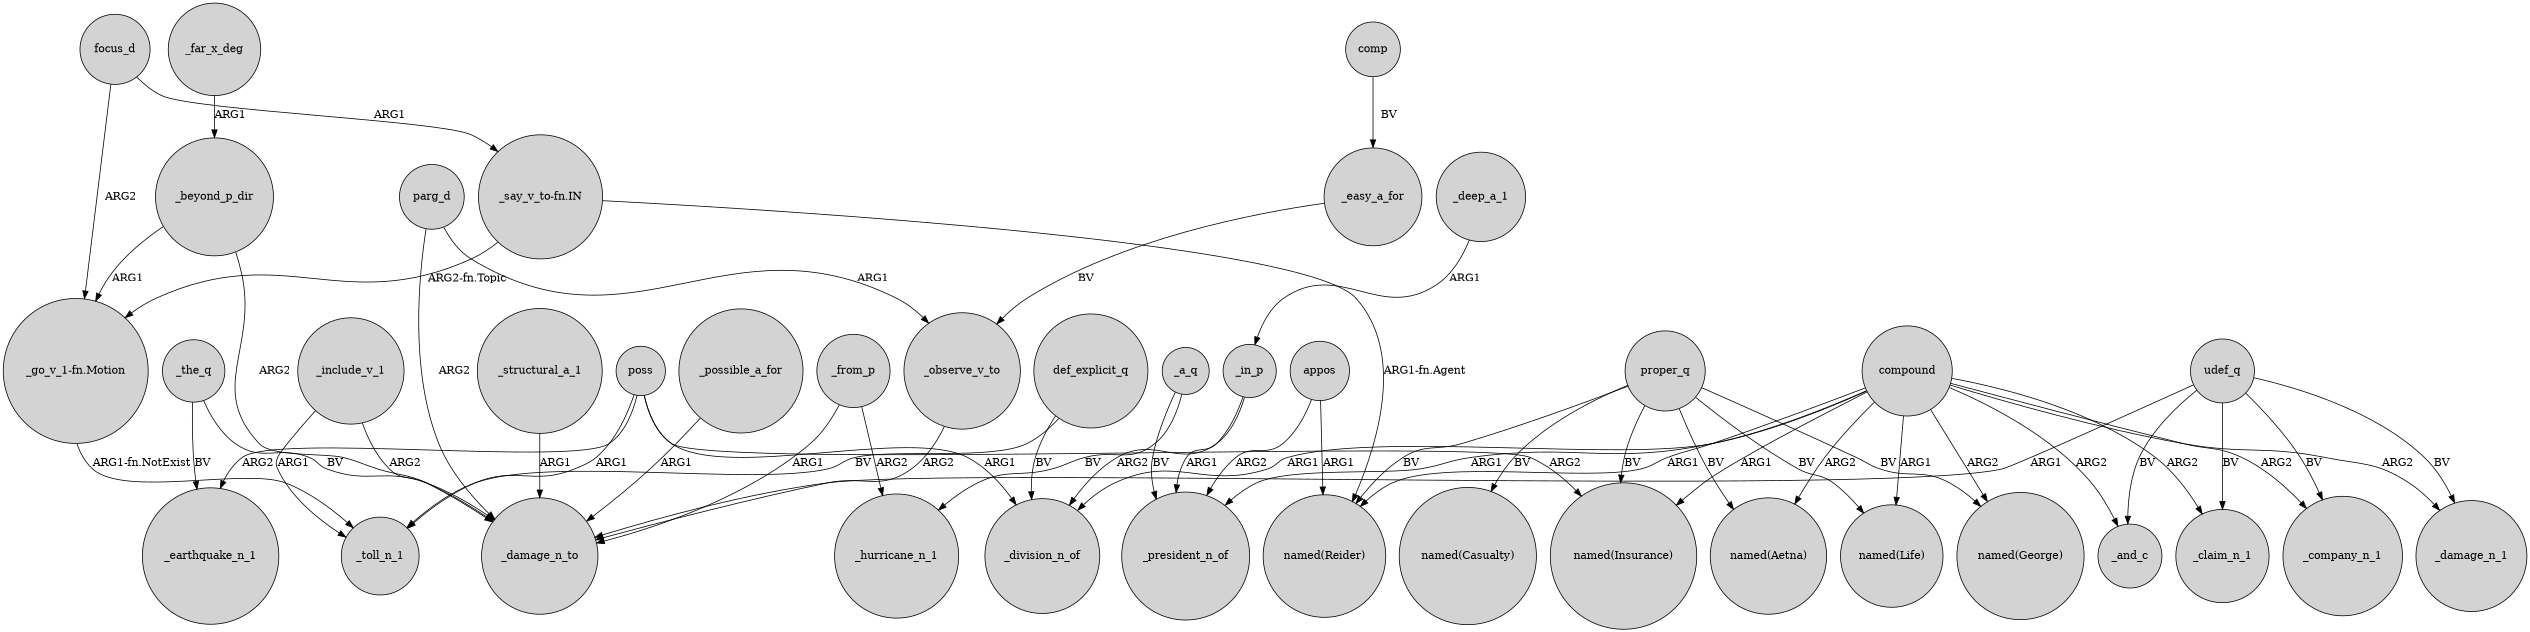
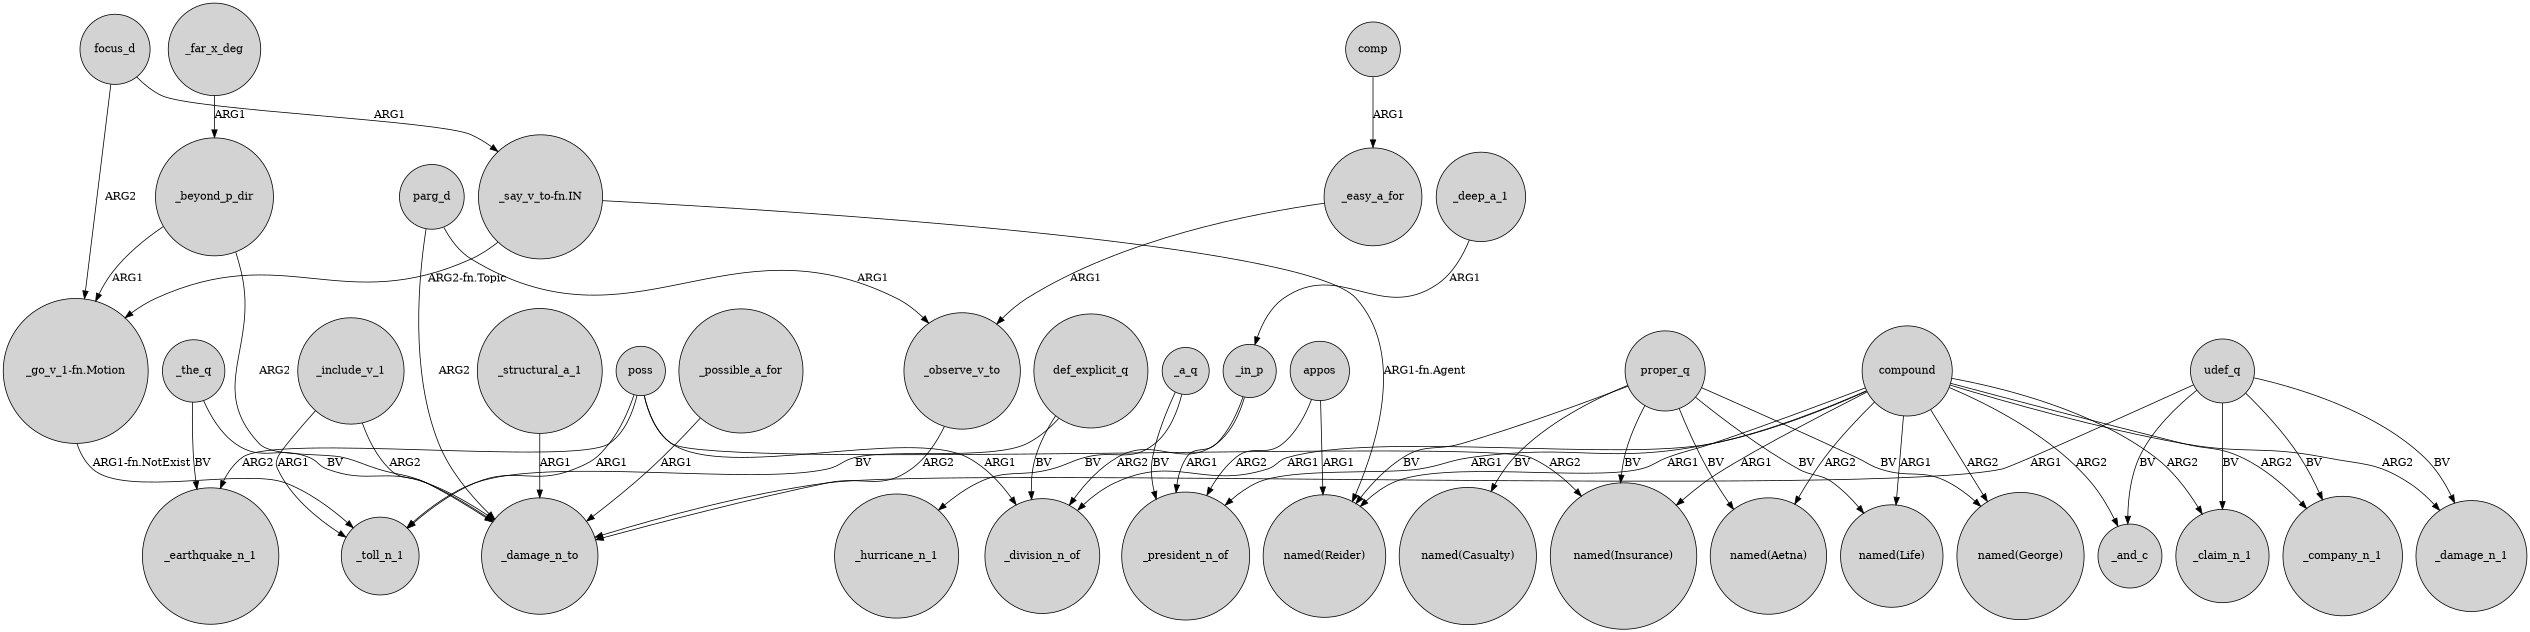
edge "comp" -> "_easy_a_for": label "BV" -> "ARG1"
edge "_easy_a_for" -> "_observe_v_to": label "BV" -> "ARG1"
node "_from_p": removed
